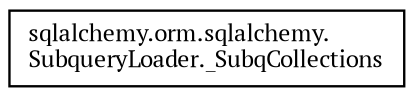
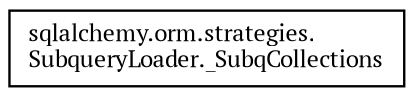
node "sqlalchemy.orm.sqlalchemy. SubqueryLoader._SubqCollections": label "sqlalchemy.orm.sqlalchemy. SubqueryLoader._SubqCollections" -> "sqlalchemy.orm.strategies. SubqueryLoader._SubqCollections"
